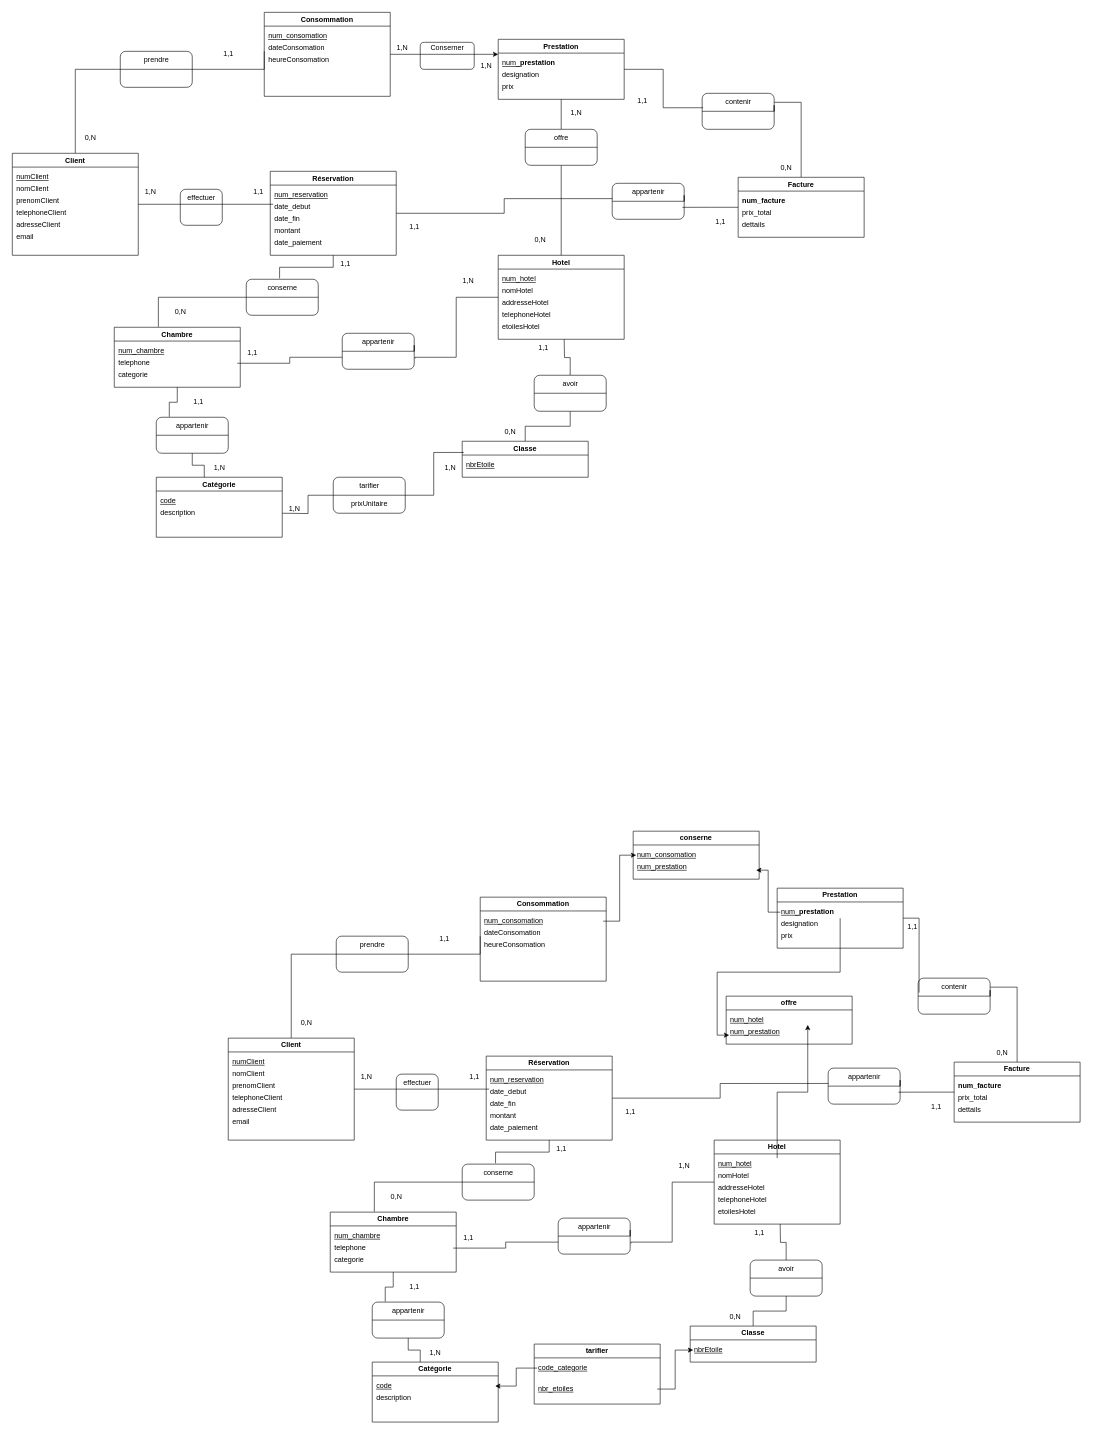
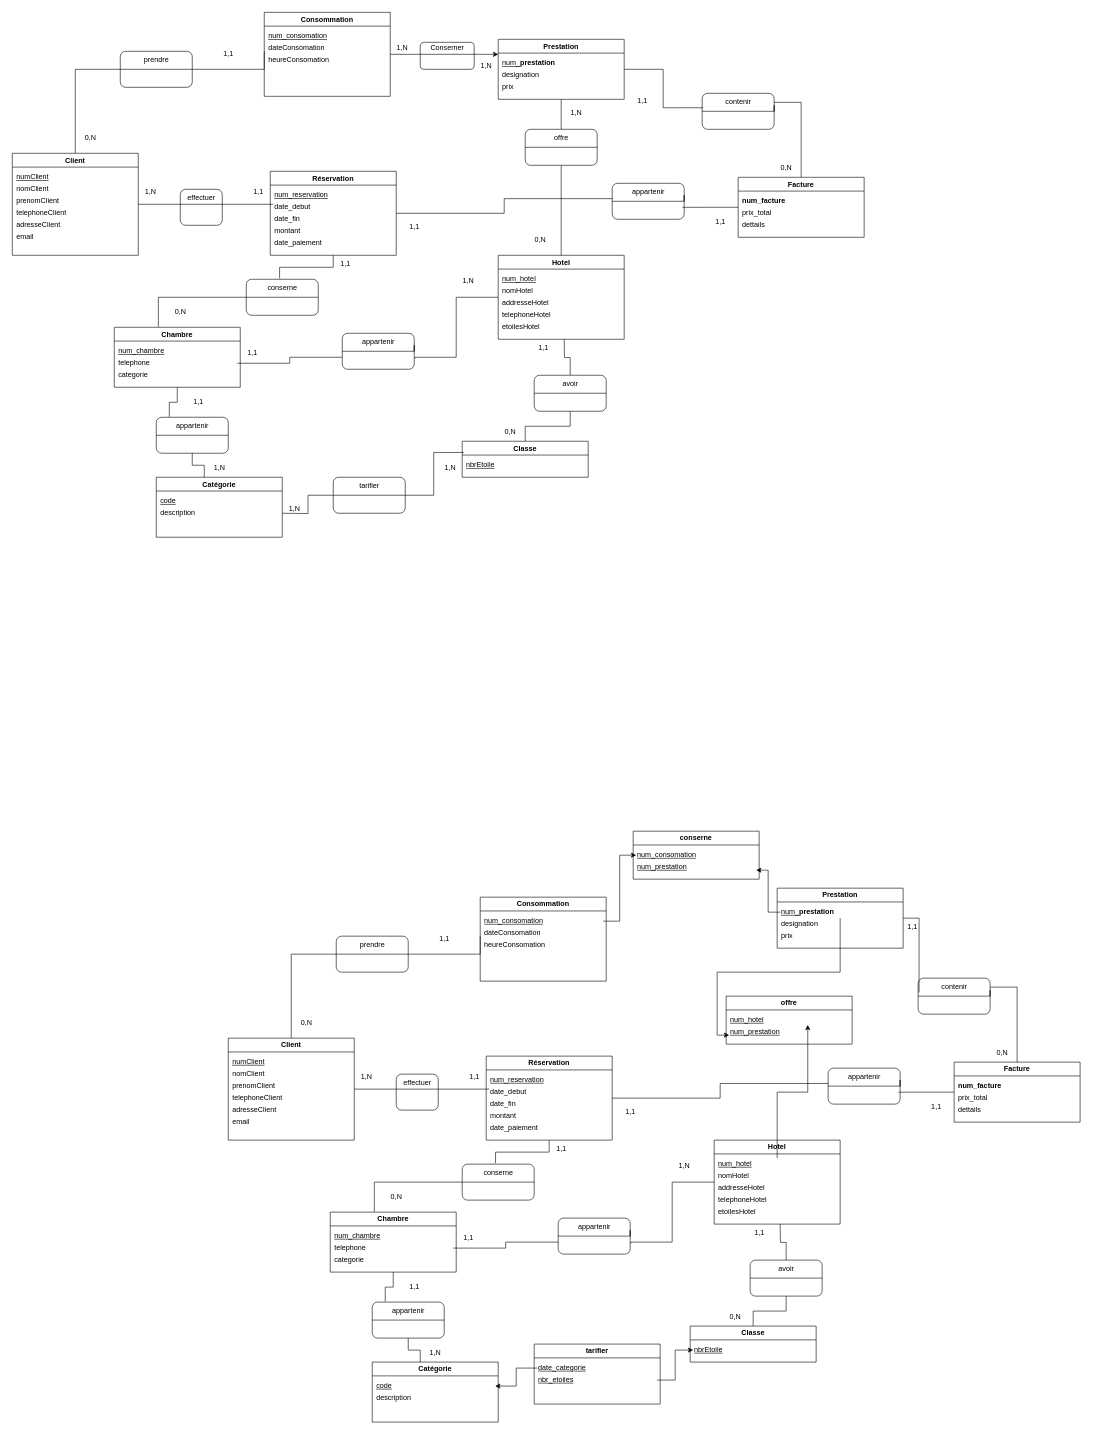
node "prixUnitaire": removed
node "code_categorie": label "code_categorie" -> "date_categorie"
node "nbr_etoiles": moved (597, 1389) -> (597, 1380)
